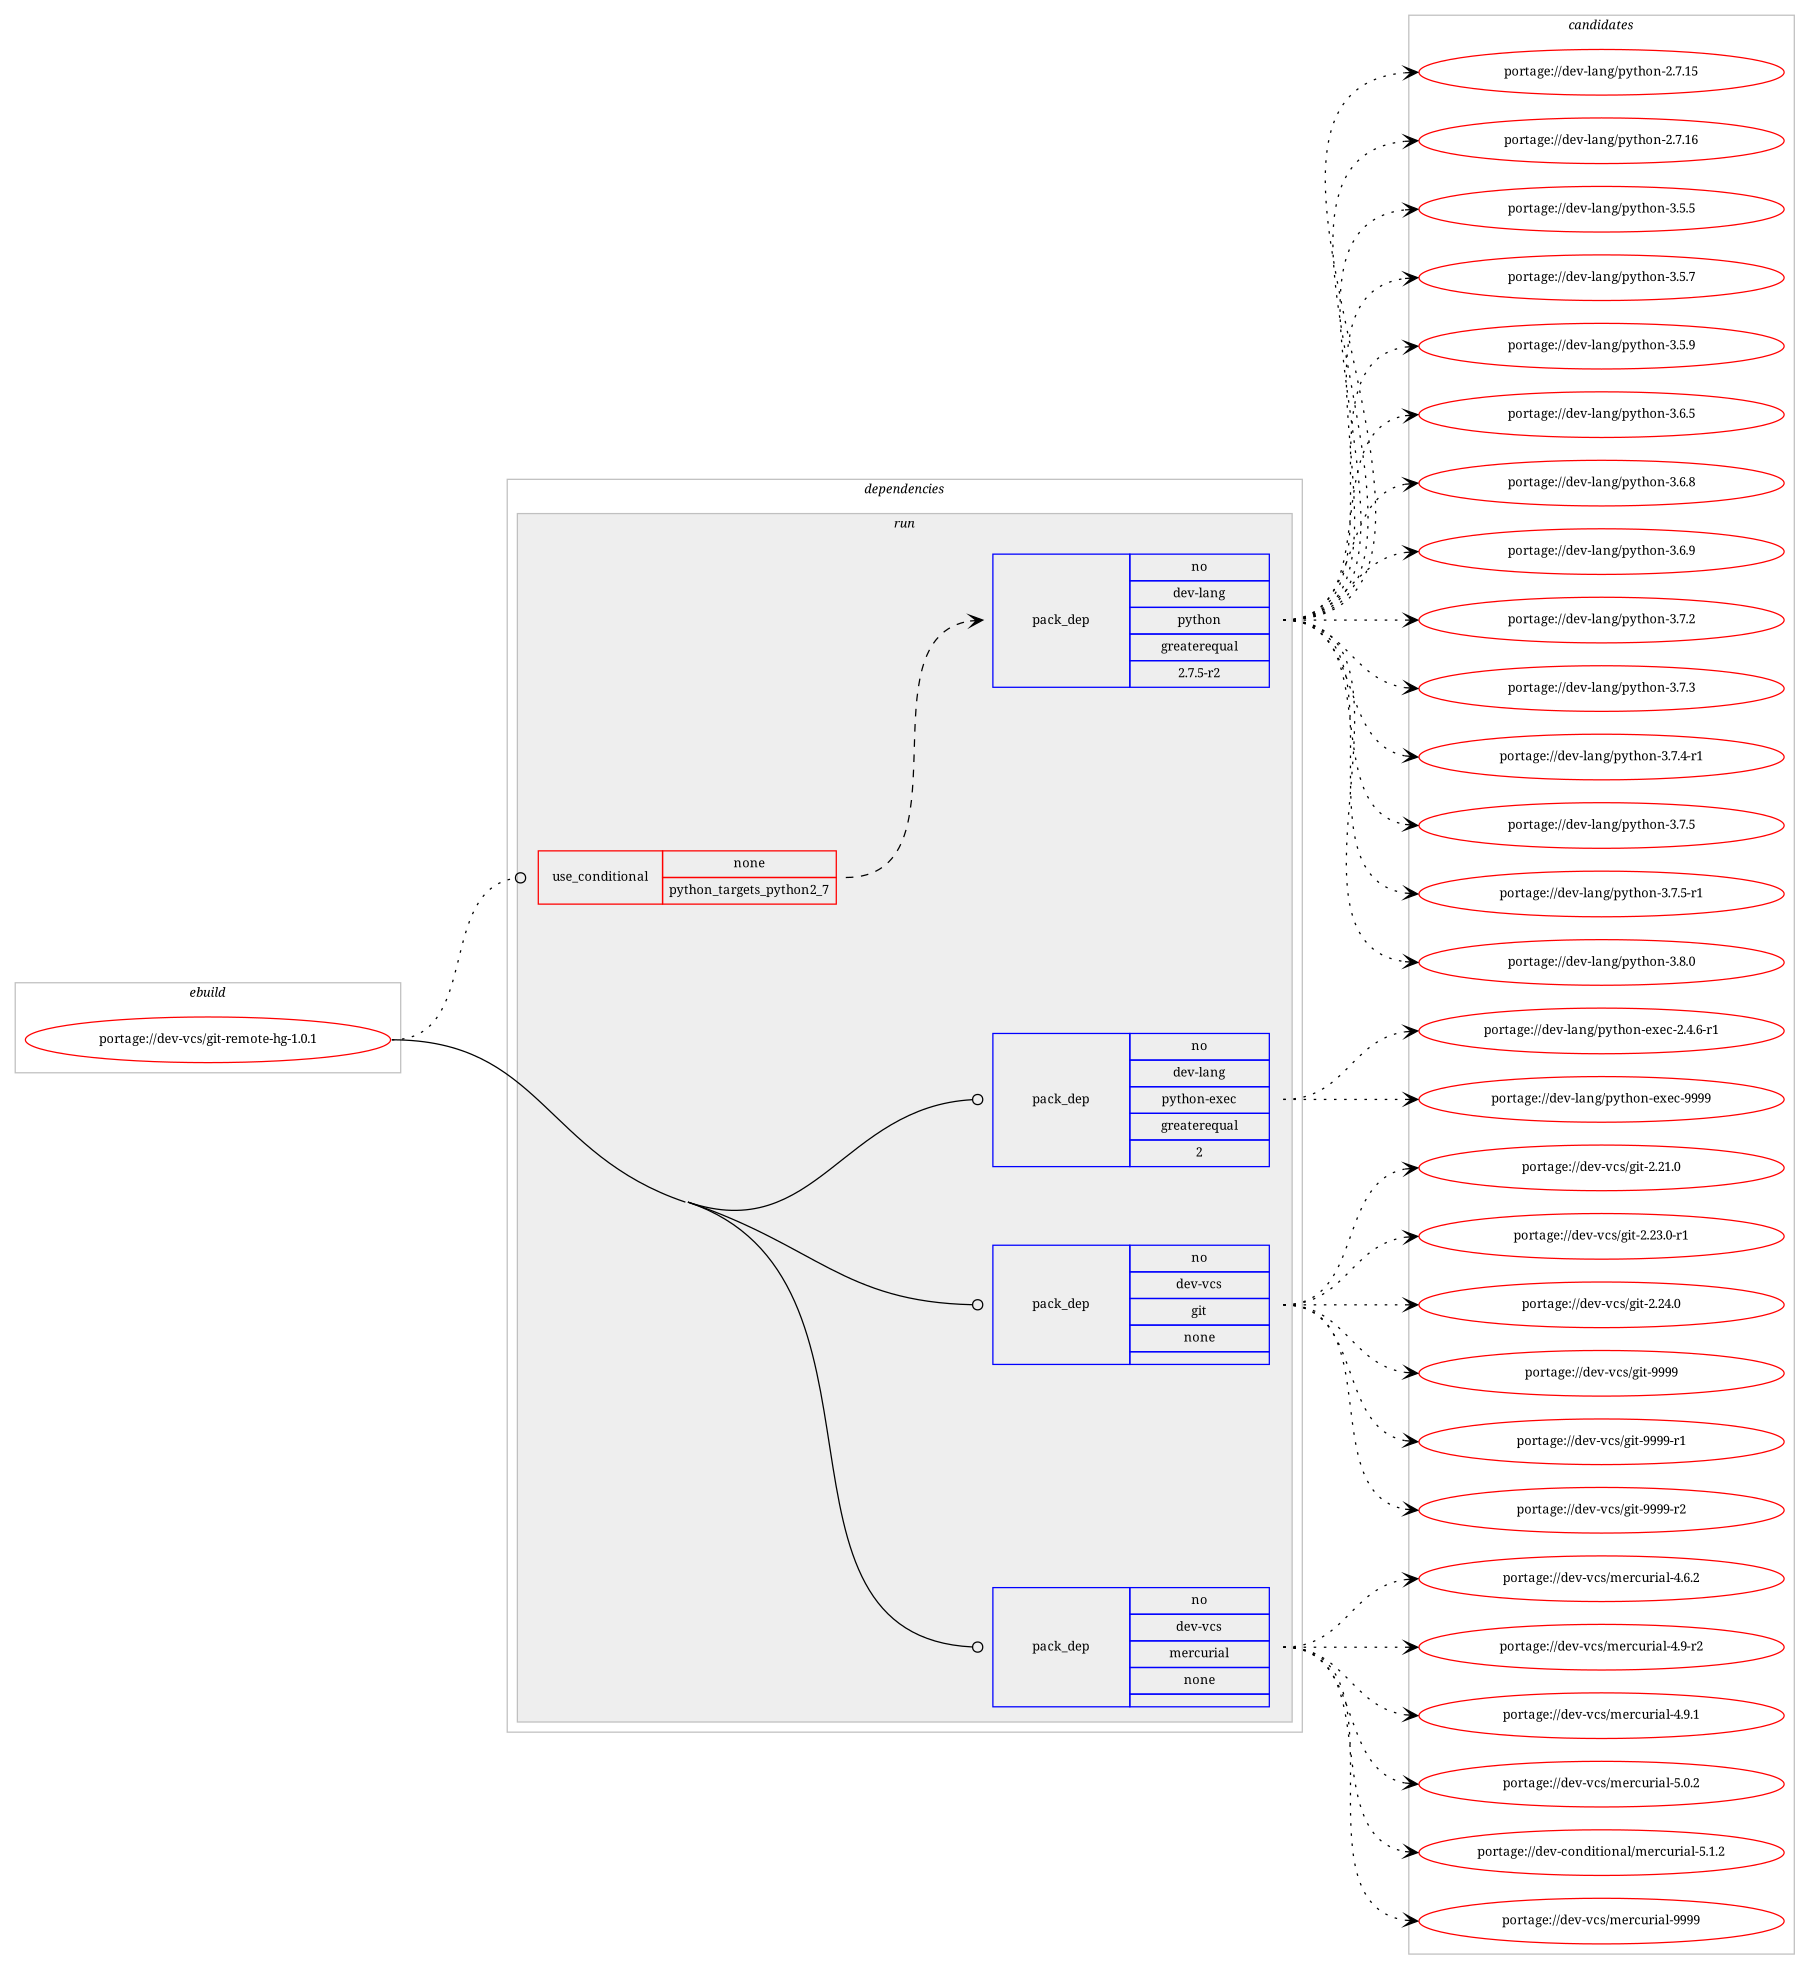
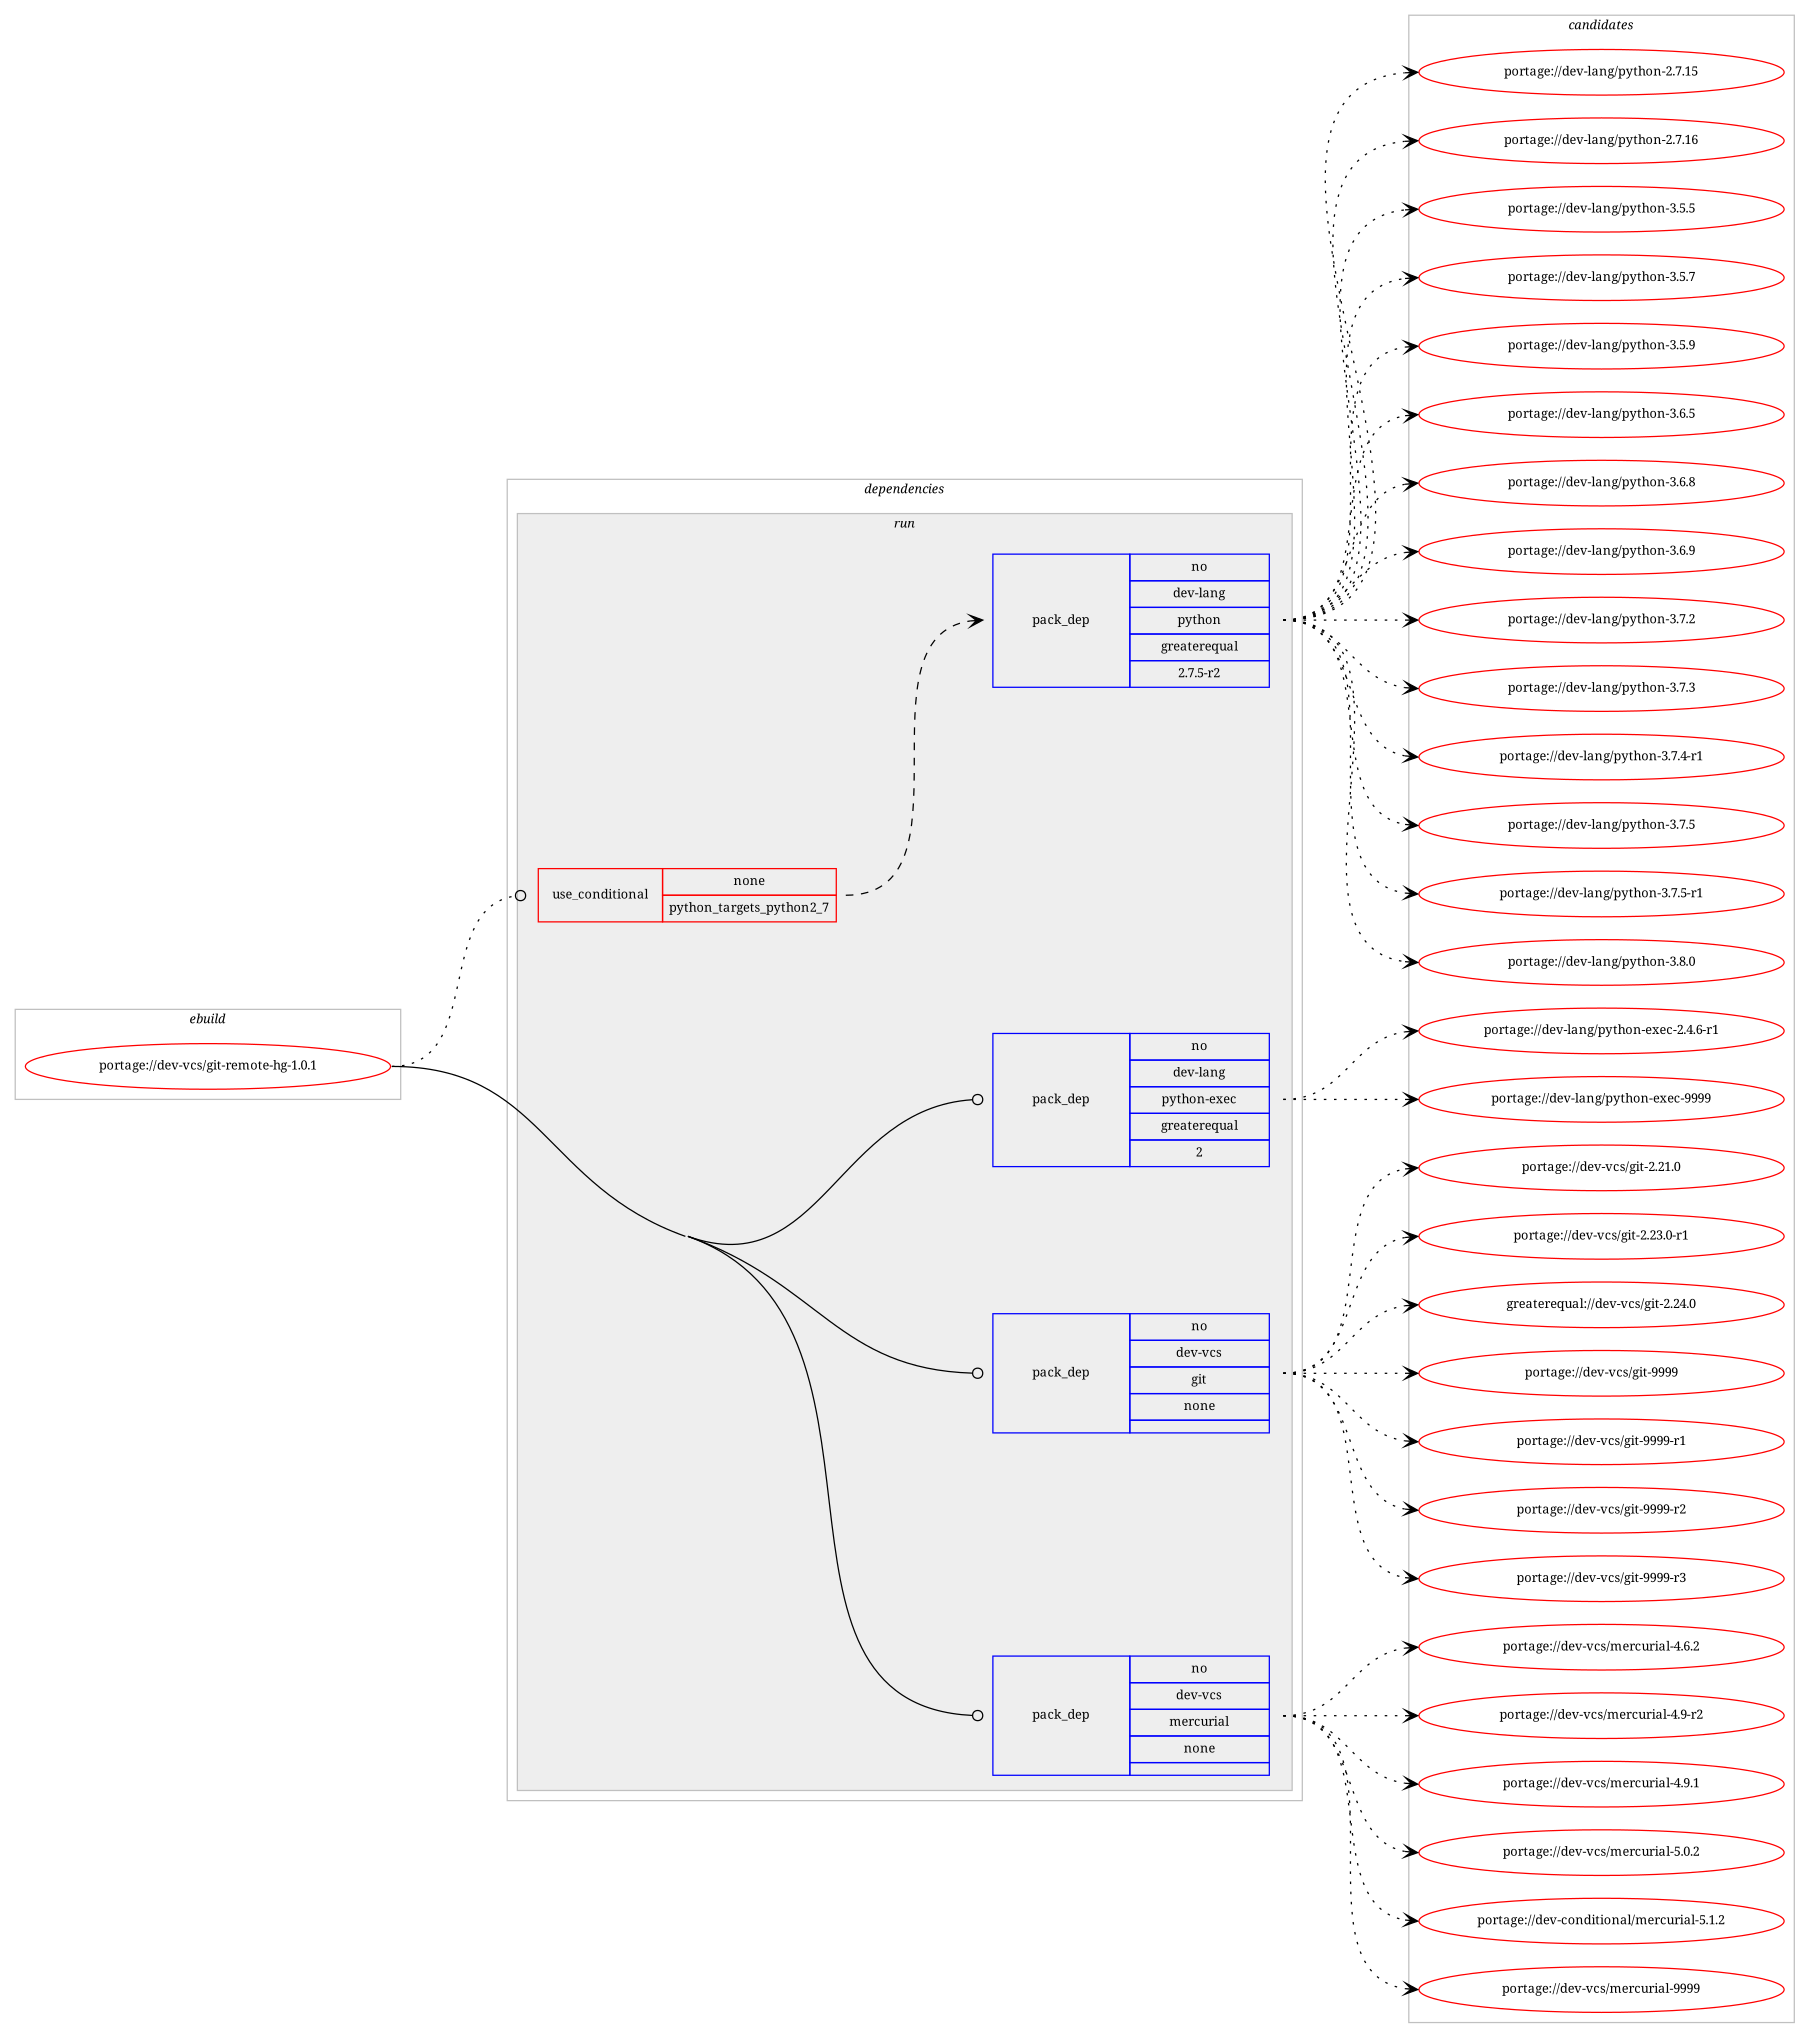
node "portage://dev-vcs/git-2.24.0": label "portage://dev-vcs/git-2.24.0" -> "greaterequal://dev-vcs/git-2.24.0"
node "portage://dev-vcs/git-9999-r3": added
